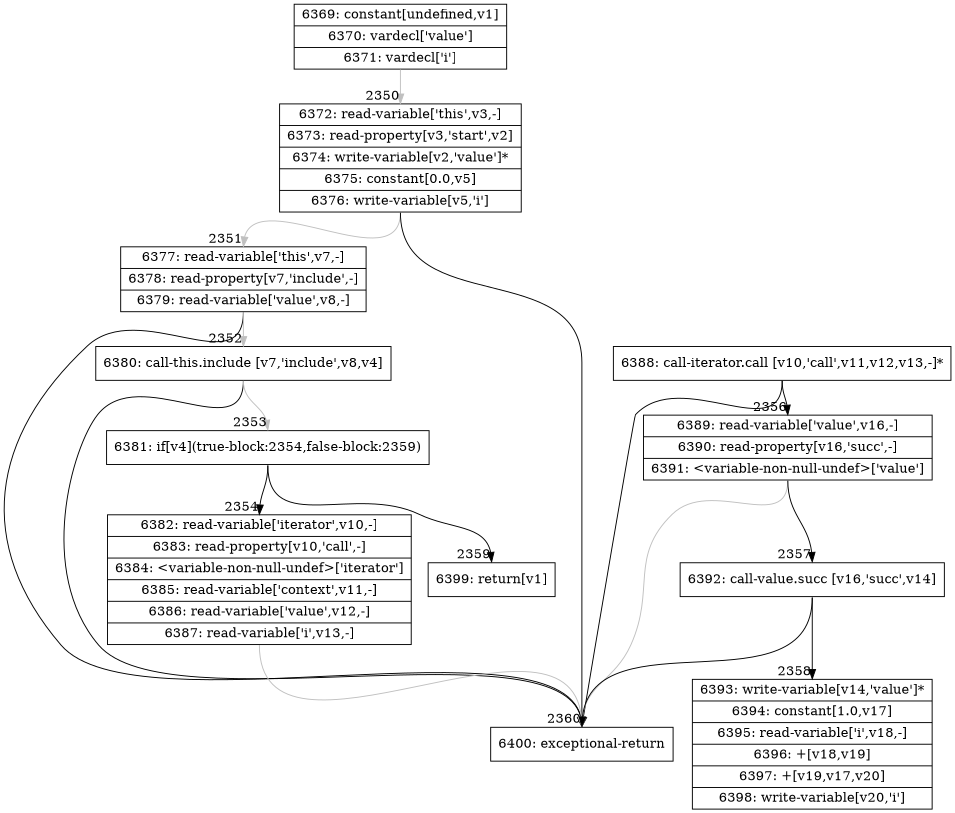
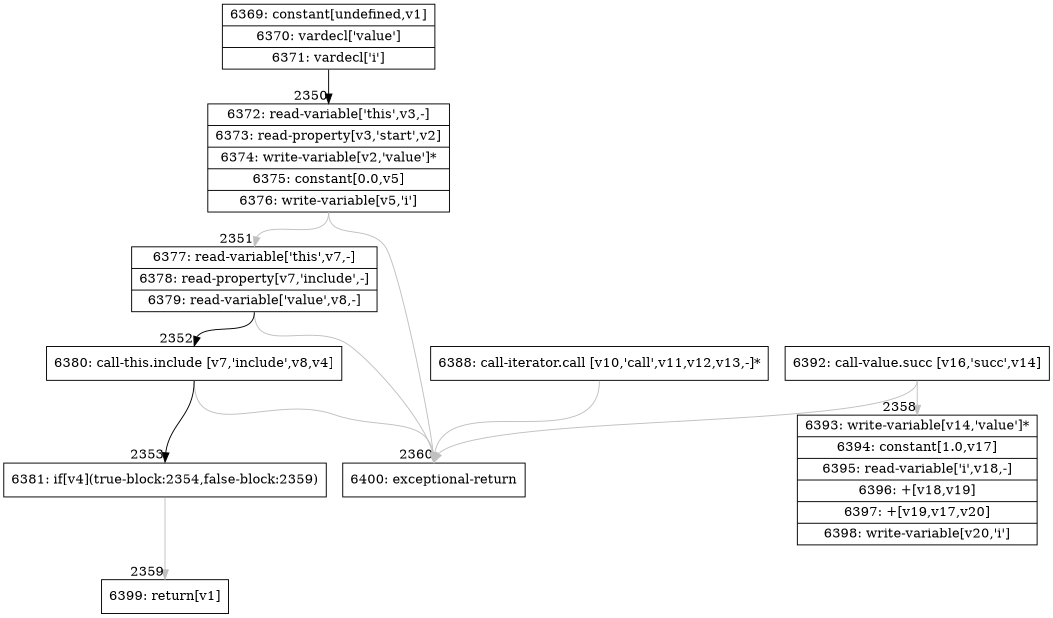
edge "6369: constant[undefined,v1]" -> "6372: read-variable['this',v3,-]": color gray -> black
edge "6377: read-variable['this',v7,-]" -> "6380: call-this.include [v7,'include',v8,v4]": color gray -> black
edge "6380: call-this.include [v7,'include',v8,v4]" -> "6381: if[v4](true-block:2354,false-block:2359)": color gray -> black
edge "6372: read-variable['this',v3,-]" -> "6400: exceptional-return": color black -> gray
node "6389: read-variable['value',v16,-]": removed
edge "6388: call-iterator.call [v10,'call',v11,v12,v13,-]*" -> "6400: exceptional-return": color black -> gray
edge "6381: if[v4](true-block:2354,false-block:2359)" -> "6399: return[v1]": color black -> gray
node "6382: read-variable['iterator',v10,-]": removed
edge "6392: call-value.succ [v16,'succ',v14]" -> "6393: write-variable[v14,'value']*": color black -> gray
edge "6377: read-variable['this',v7,-]" -> "6400: exceptional-return": color black -> gray
edge "6392: call-value.succ [v16,'succ',v14]" -> "6400: exceptional-return": color black -> gray
edge "6380: call-this.include [v7,'include',v8,v4]" -> "6400: exceptional-return": color black -> gray
